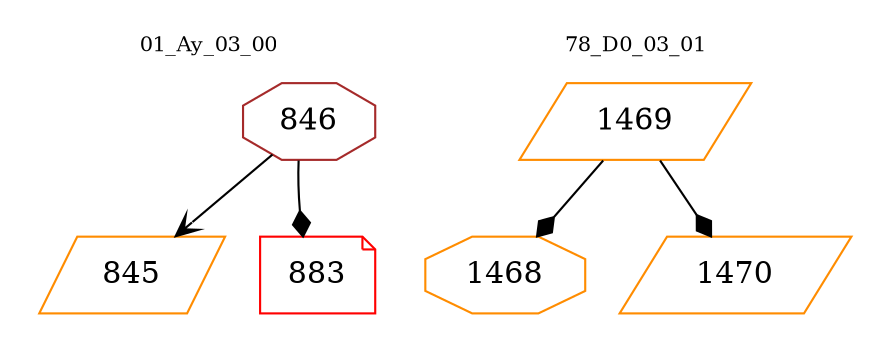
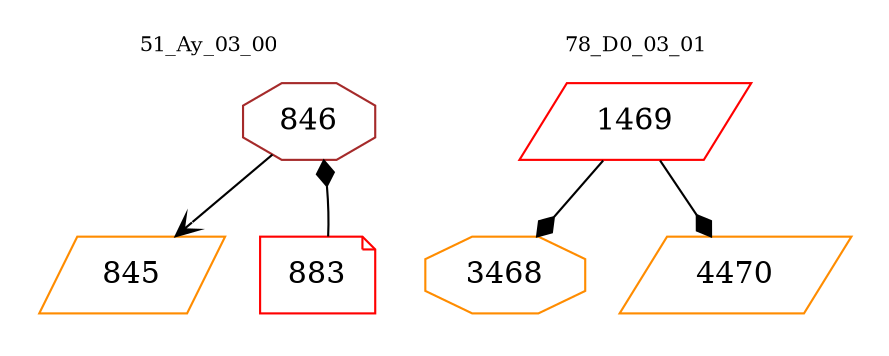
cluster "01_Ay_03_00": label "01_Ay_03_00" -> "51_Ay_03_00"
node "1469": color darkorange -> red
edge "846" -> "883": reversed
node "1468": label "1468" -> "3468"
node "1470": label "1470" -> "4470"
